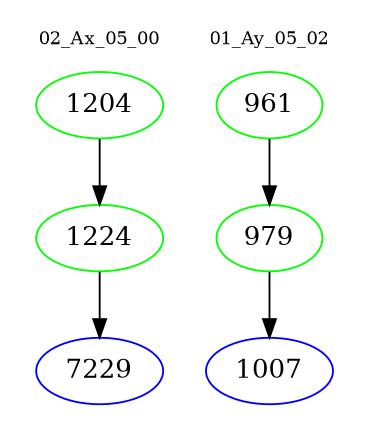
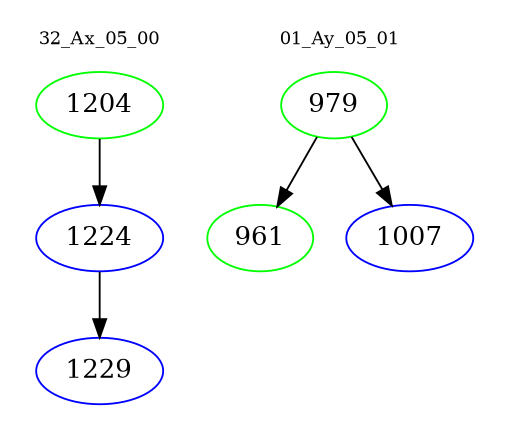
cluster "02_Ax_05_00": label "02_Ax_05_00" -> "32_Ax_05_00"
cluster "01_Ay_05_02": label "01_Ay_05_02" -> "01_Ay_05_01"
edge "961" -> "979": reversed
node "1224": color green -> blue
node "7229": label "7229" -> "1229"
